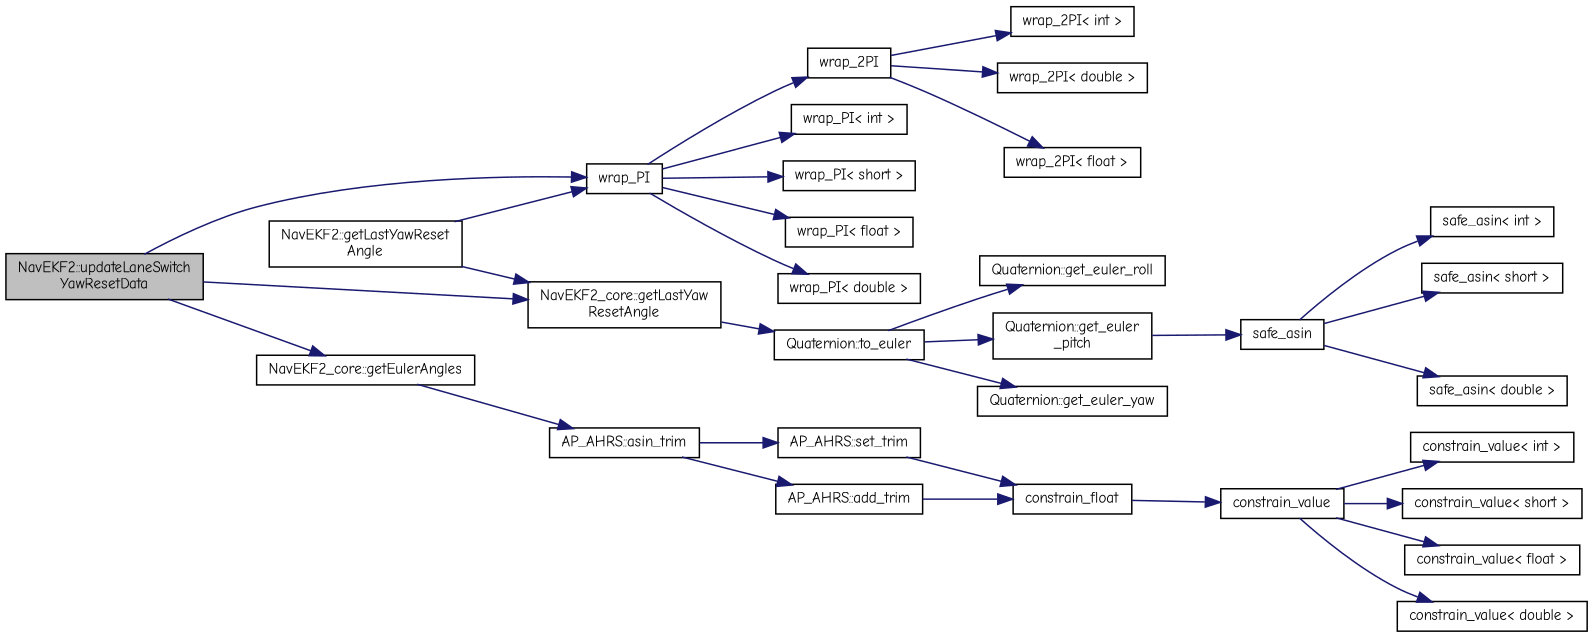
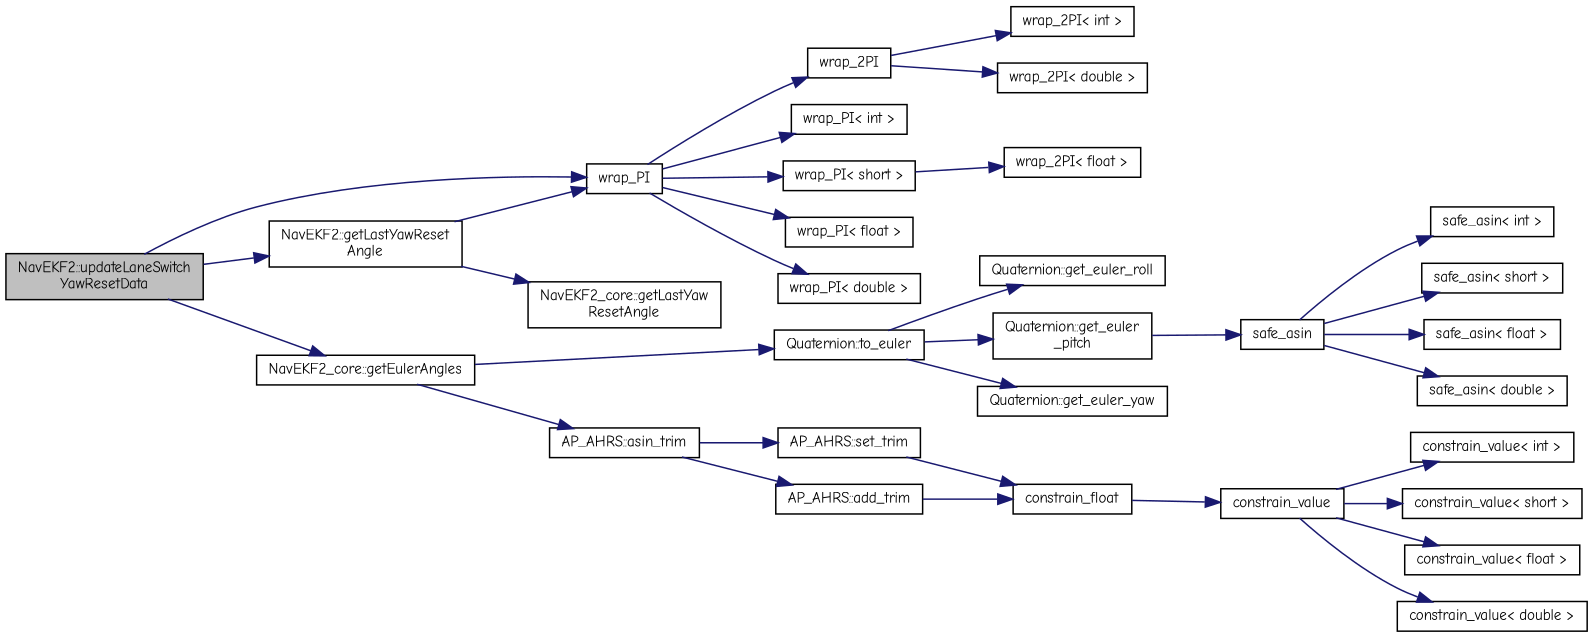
edge "wrap_2PI" -> "wrap_2PI< float >": now "wrap_PI< short >" -> "wrap_2PI< float >"
edge "NavEKF2::updateLaneSwitch YawResetData" -> "NavEKF2_core::getLastYaw ResetAngle": now "NavEKF2::updateLaneSwitch YawResetData" -> "NavEKF2::getLastYawReset Angle"
edge "NavEKF2_core::getLastYaw ResetAngle" -> "Quaternion::to_euler": now "NavEKF2_core::getEulerAngles" -> "Quaternion::to_euler"
node "safe_asin< float >": added
